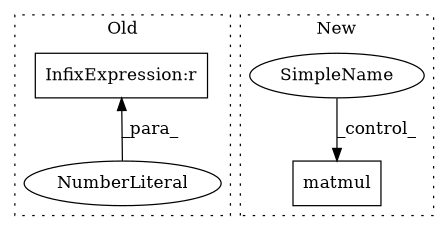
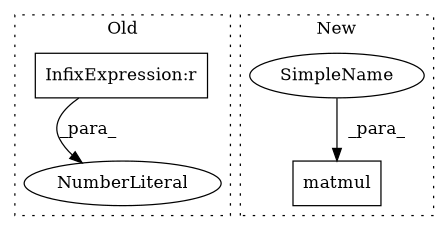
edge "SimpleName" -> "matmul": label "_control_" -> "_para_"
edge "NumberLiteral" -> "InfixExpression:r": reversed
